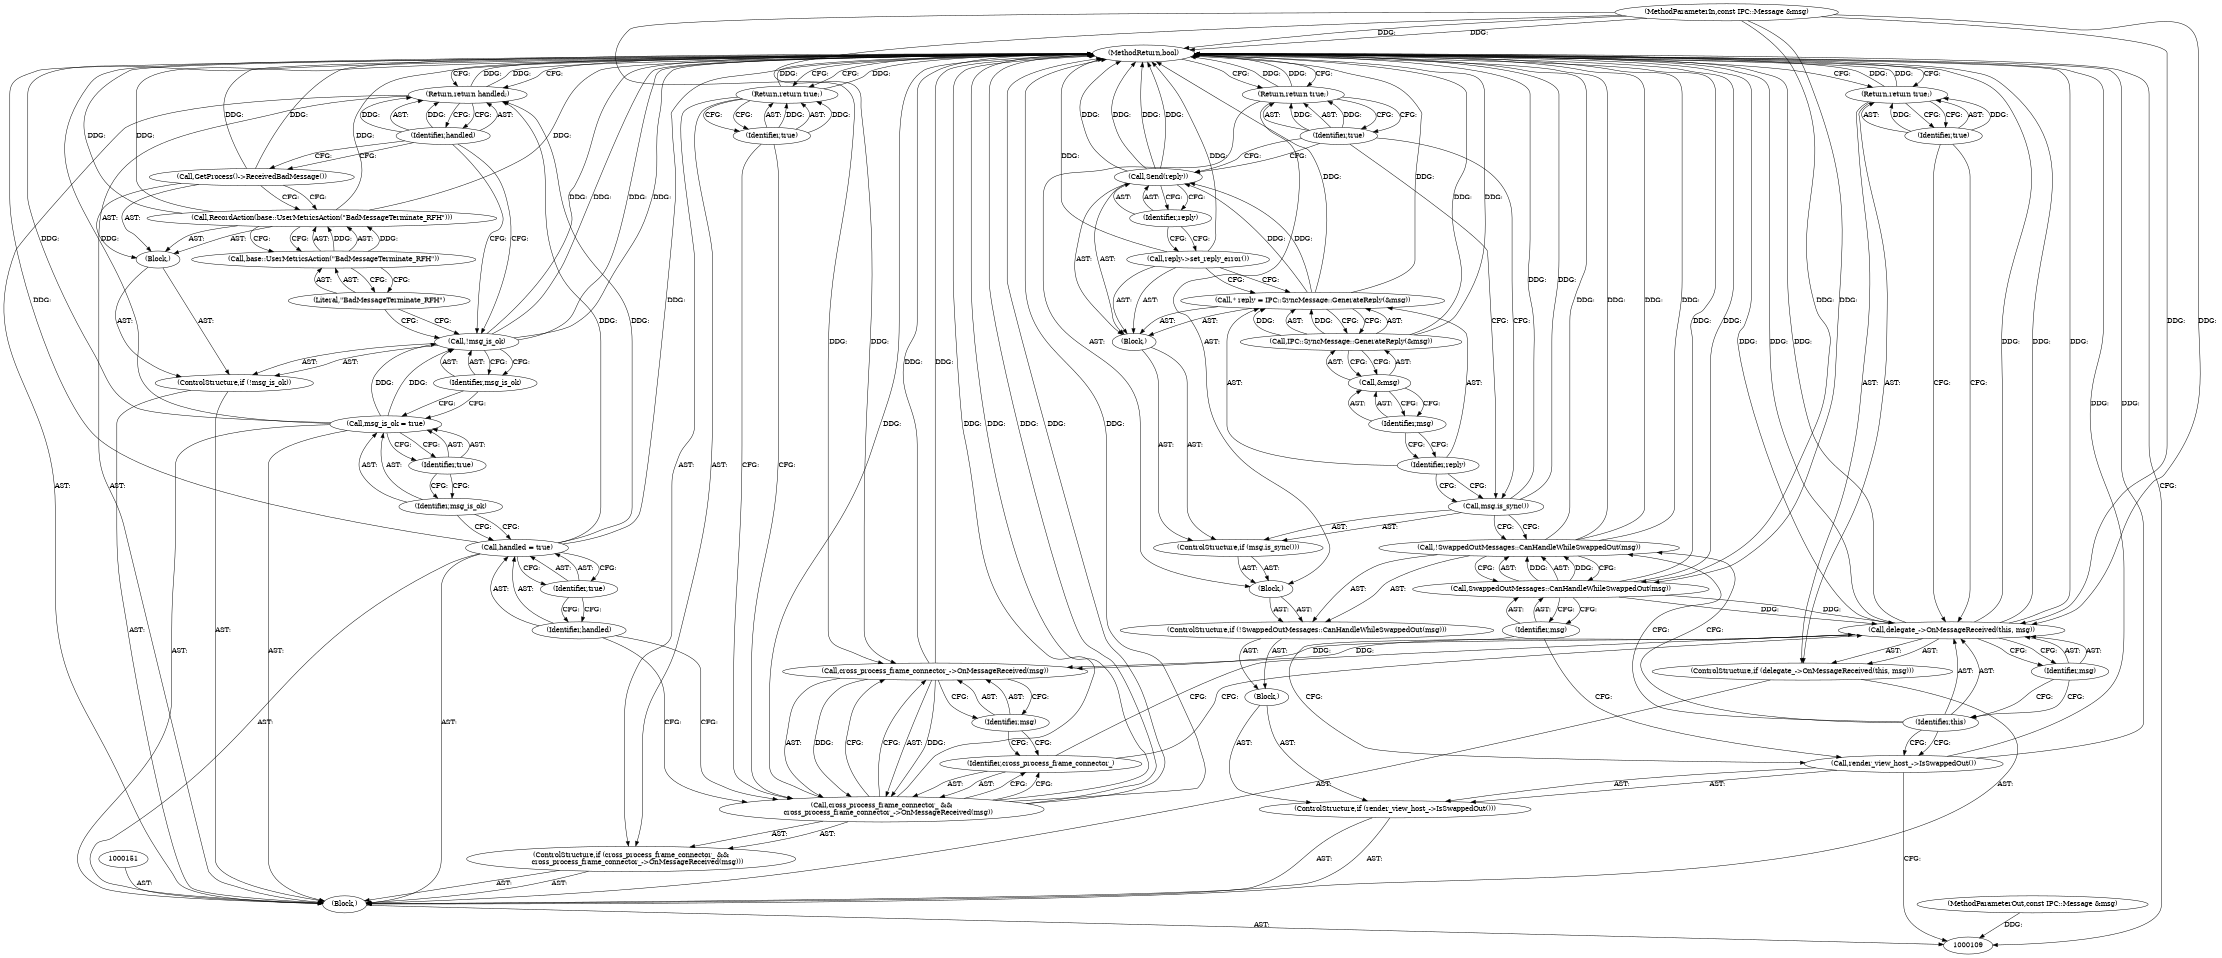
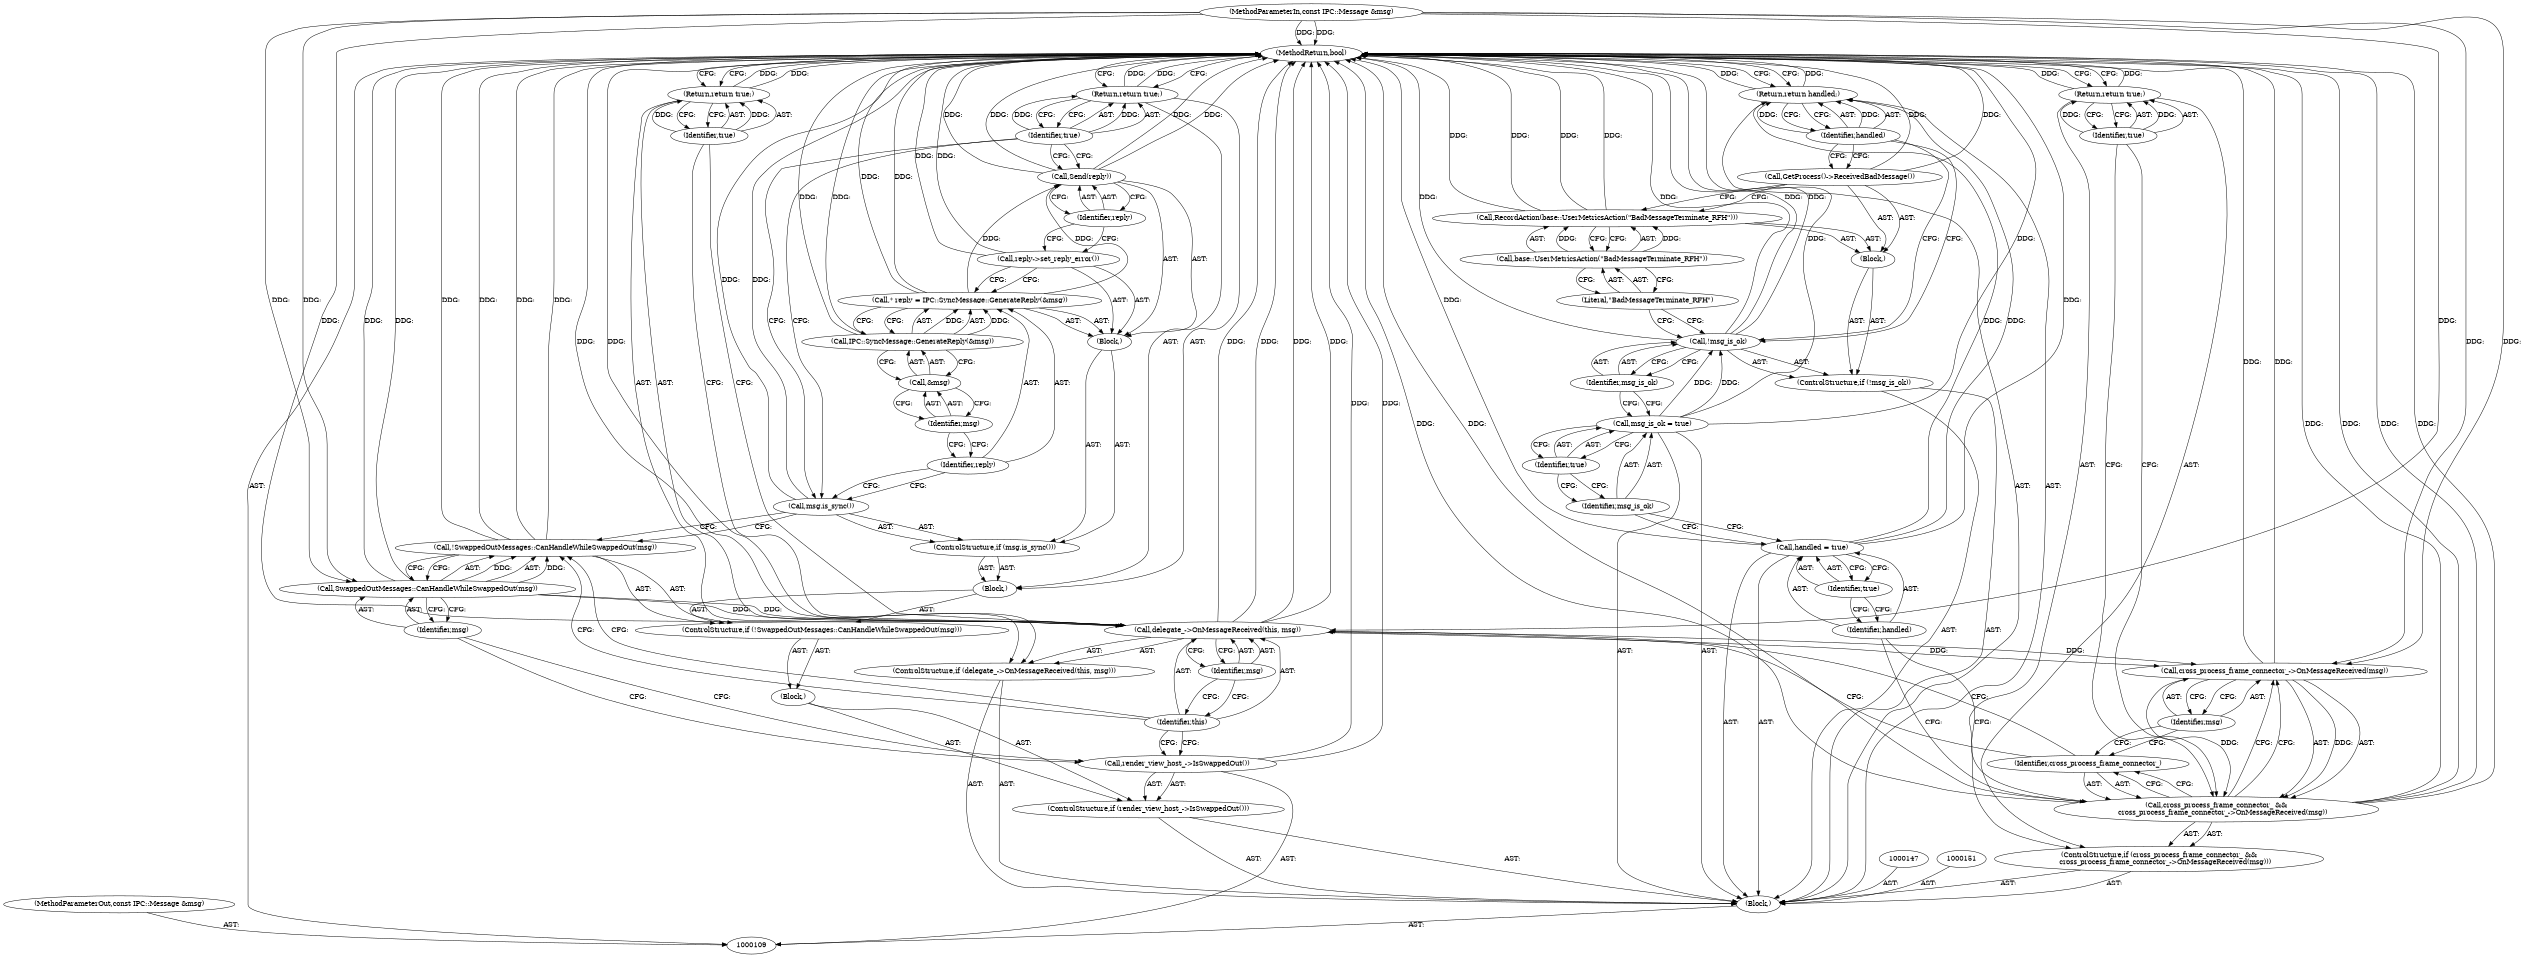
edge "(MethodReturn,bool)" -> "1000109": label "CFG: " -> "AST: "
node "1000147": added
edge "(Call,render_view_host_->IsSwappedOut())" -> "1000109": label "CFG: " -> "AST: "
edge "(MethodParameterOut,const IPC::Message &msg)" -> "1000109": label "DDG: " -> "AST: "
